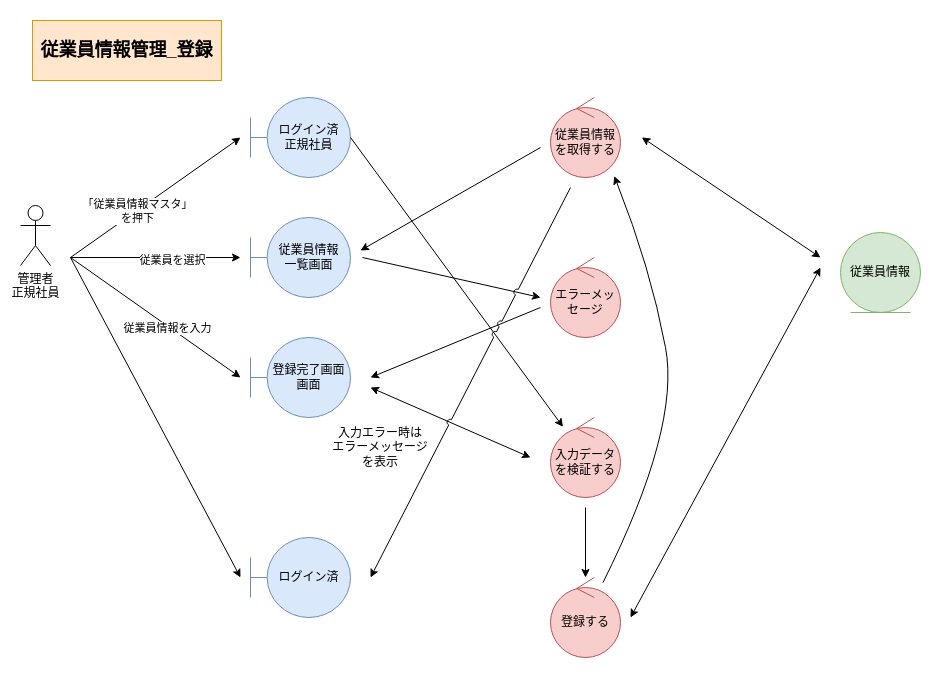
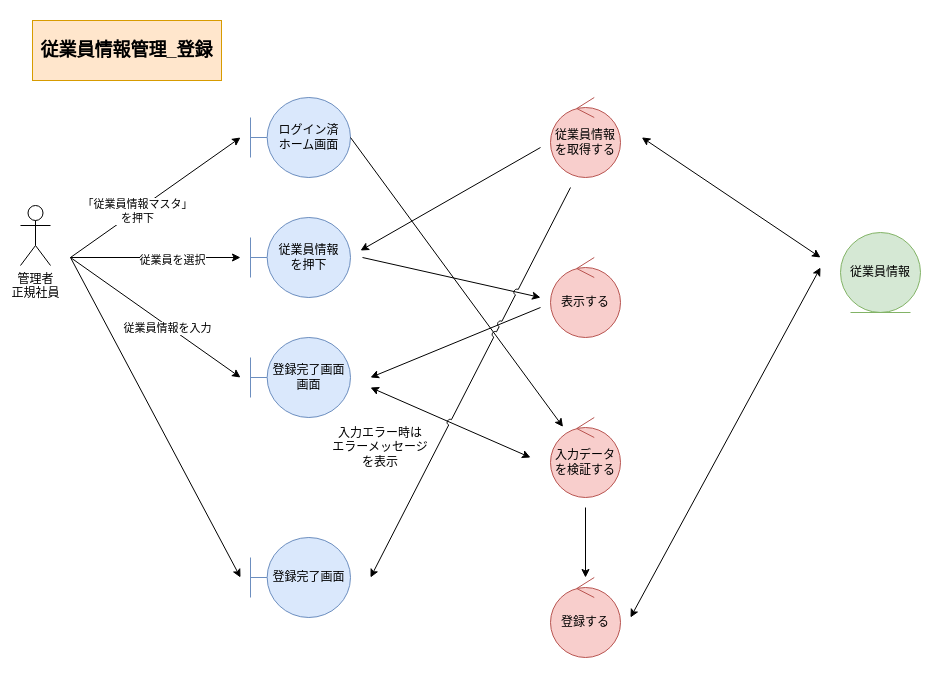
node "ログイン済 正規社員": label "ログイン済 正規社員" -> "ログイン済 ホーム画面"
node "従業員情報 一覧画面": label "従業員情報 一覧画面" -> "従業員情報 を押下"
node "エラーメッセージ": label "エラーメッセージ" -> "表示する"
edge "登録する" -> "従業員情報 を取得する": removed
node "ログイン済": label "ログイン済" -> "登録完了画面"
